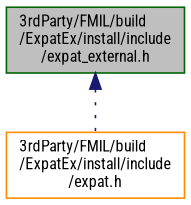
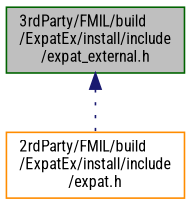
node "3rdParty/FMIL/build /ExpatEx/install/include /expat.h": label "3rdParty/FMIL/build /ExpatEx/install/include /expat.h" -> "2rdParty/FMIL/build /ExpatEx/install/include /expat.h"
